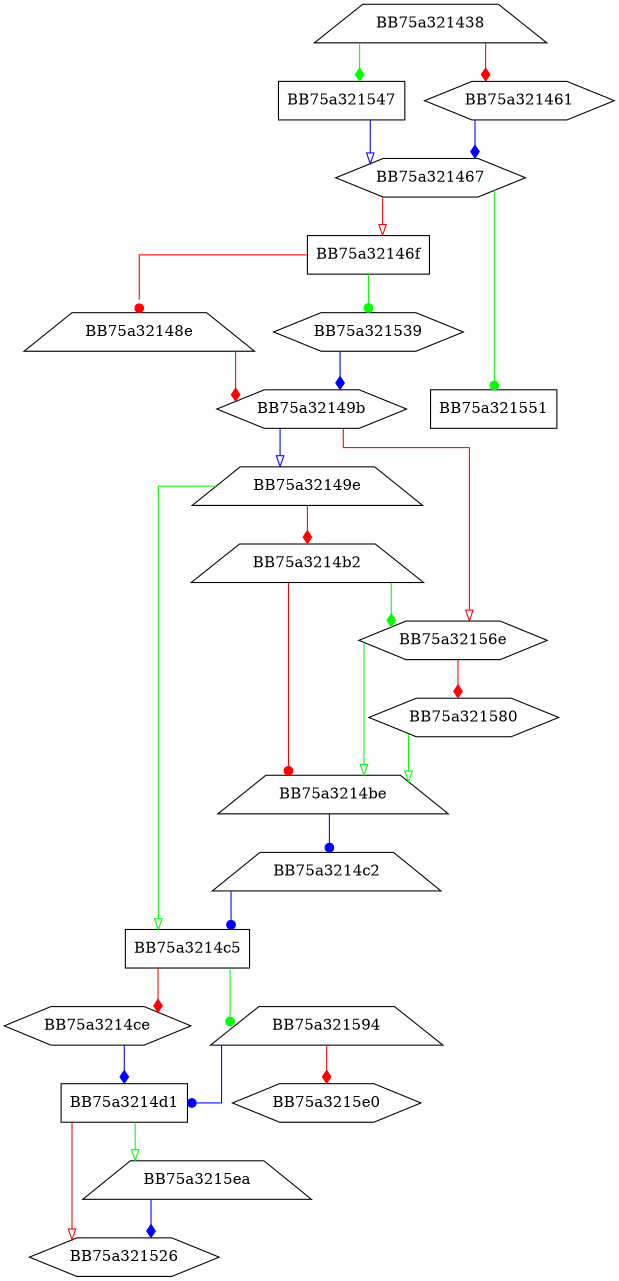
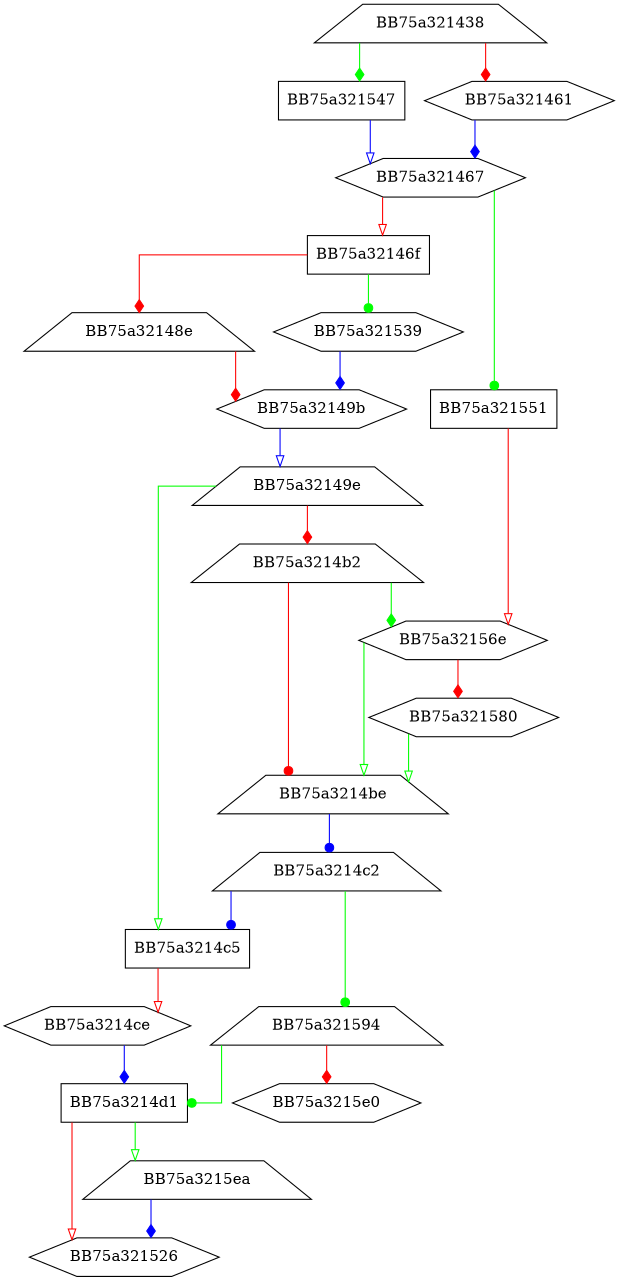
edge "BB75a32146f" -> "BB75a32148e": arrowhead dot -> diamond
edge "BB75a32149b" -> "BB75a32156e": now "BB75a321551" -> "BB75a32156e"
edge "BB75a3214c5" -> "BB75a3214ce": arrowhead diamond -> onormal
edge "BB75a3214c5" -> "BB75a321594": now "BB75a3214c2" -> "BB75a321594"
edge "BB75a321594" -> "BB75a3214d1": color blue -> green
